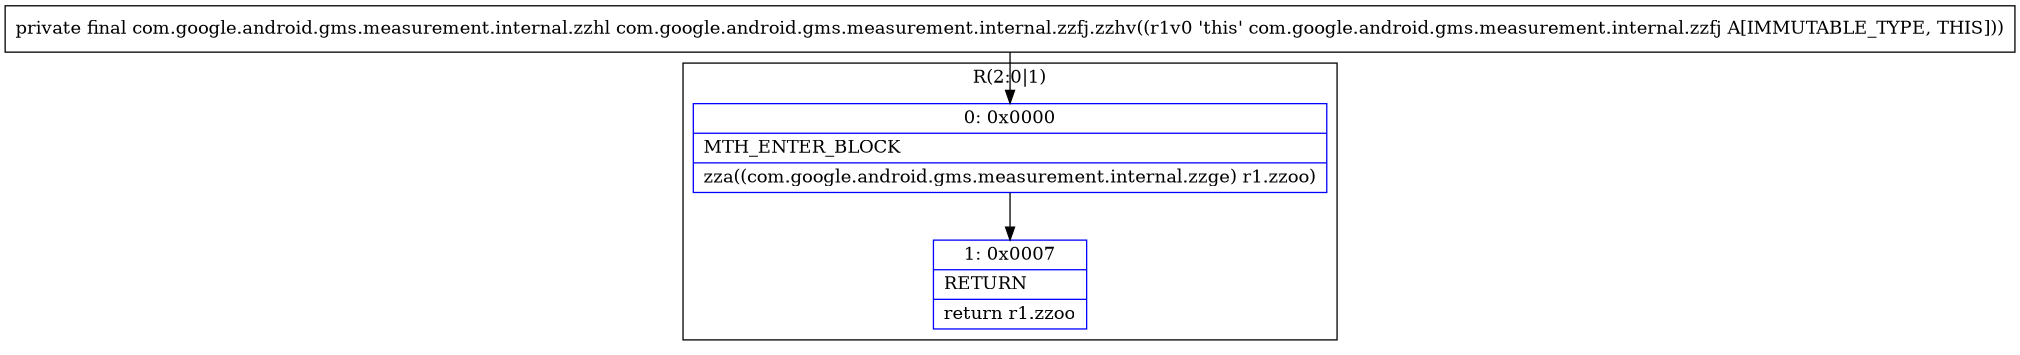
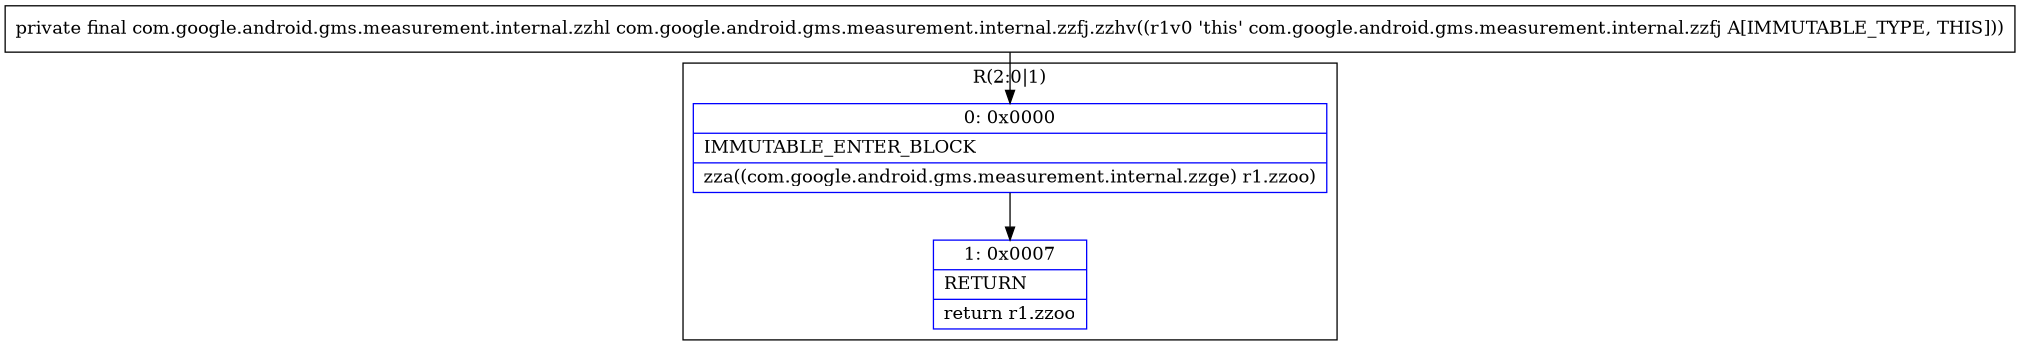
node "0: 0x0000": text "MTH_ENTER_BLOCK" -> "IMMUTABLE_ENTER_BLOCK"
